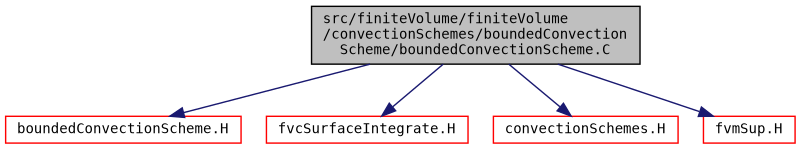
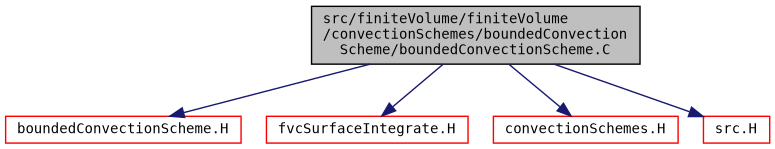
node "fvmSup.H": label "fvmSup.H" -> "src.H"
